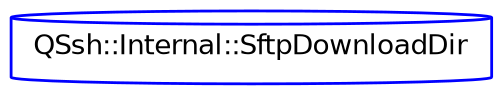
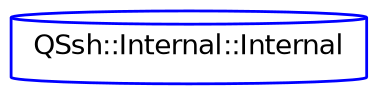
node "QSsh::Internal::SftpDownloadDir": label "QSsh::Internal::SftpDownloadDir" -> "QSsh::Internal::Internal"
